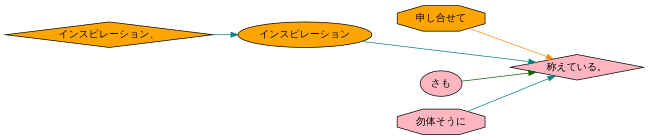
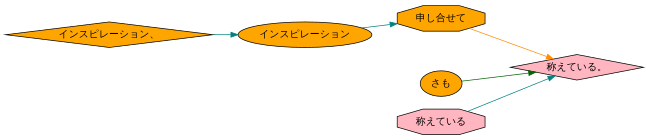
edge "インスピレーション" -> "称えている。": now "インスピレーション" -> "申し合せて"
node "さも": fillcolor lightpink -> orange
node "勿体そうに": label "勿体そうに" -> "称えている"
